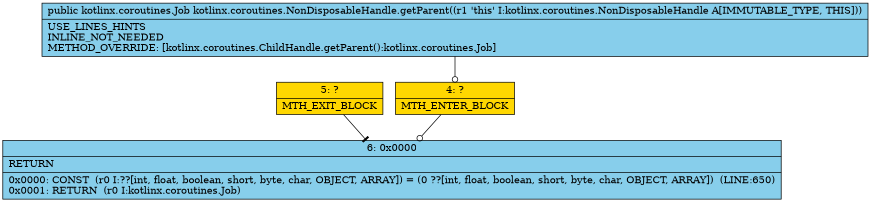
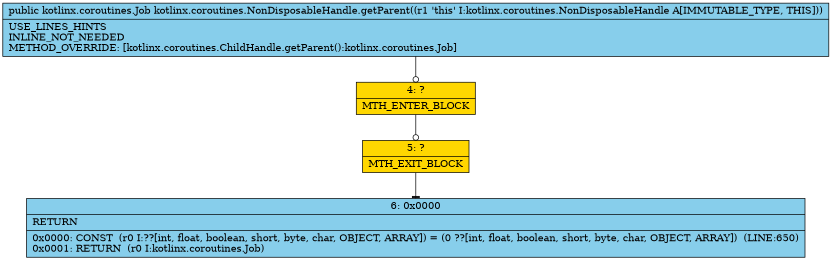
edge "4: ?" -> "6: 0x0000": now "4: ?" -> "5: ?"
